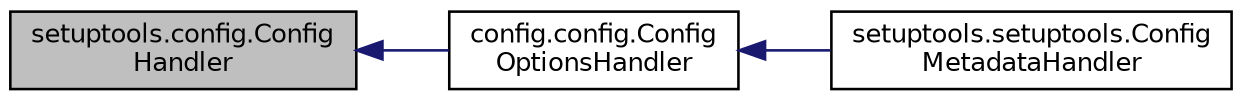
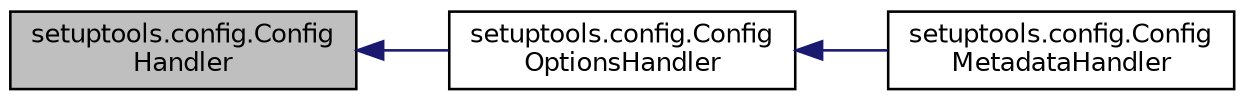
node "config.config.Config OptionsHandler": label "config.config.Config OptionsHandler" -> "setuptools.config.Config OptionsHandler"
node "setuptools.setuptools.Config MetadataHandler": label "setuptools.setuptools.Config MetadataHandler" -> "setuptools.config.Config MetadataHandler"
